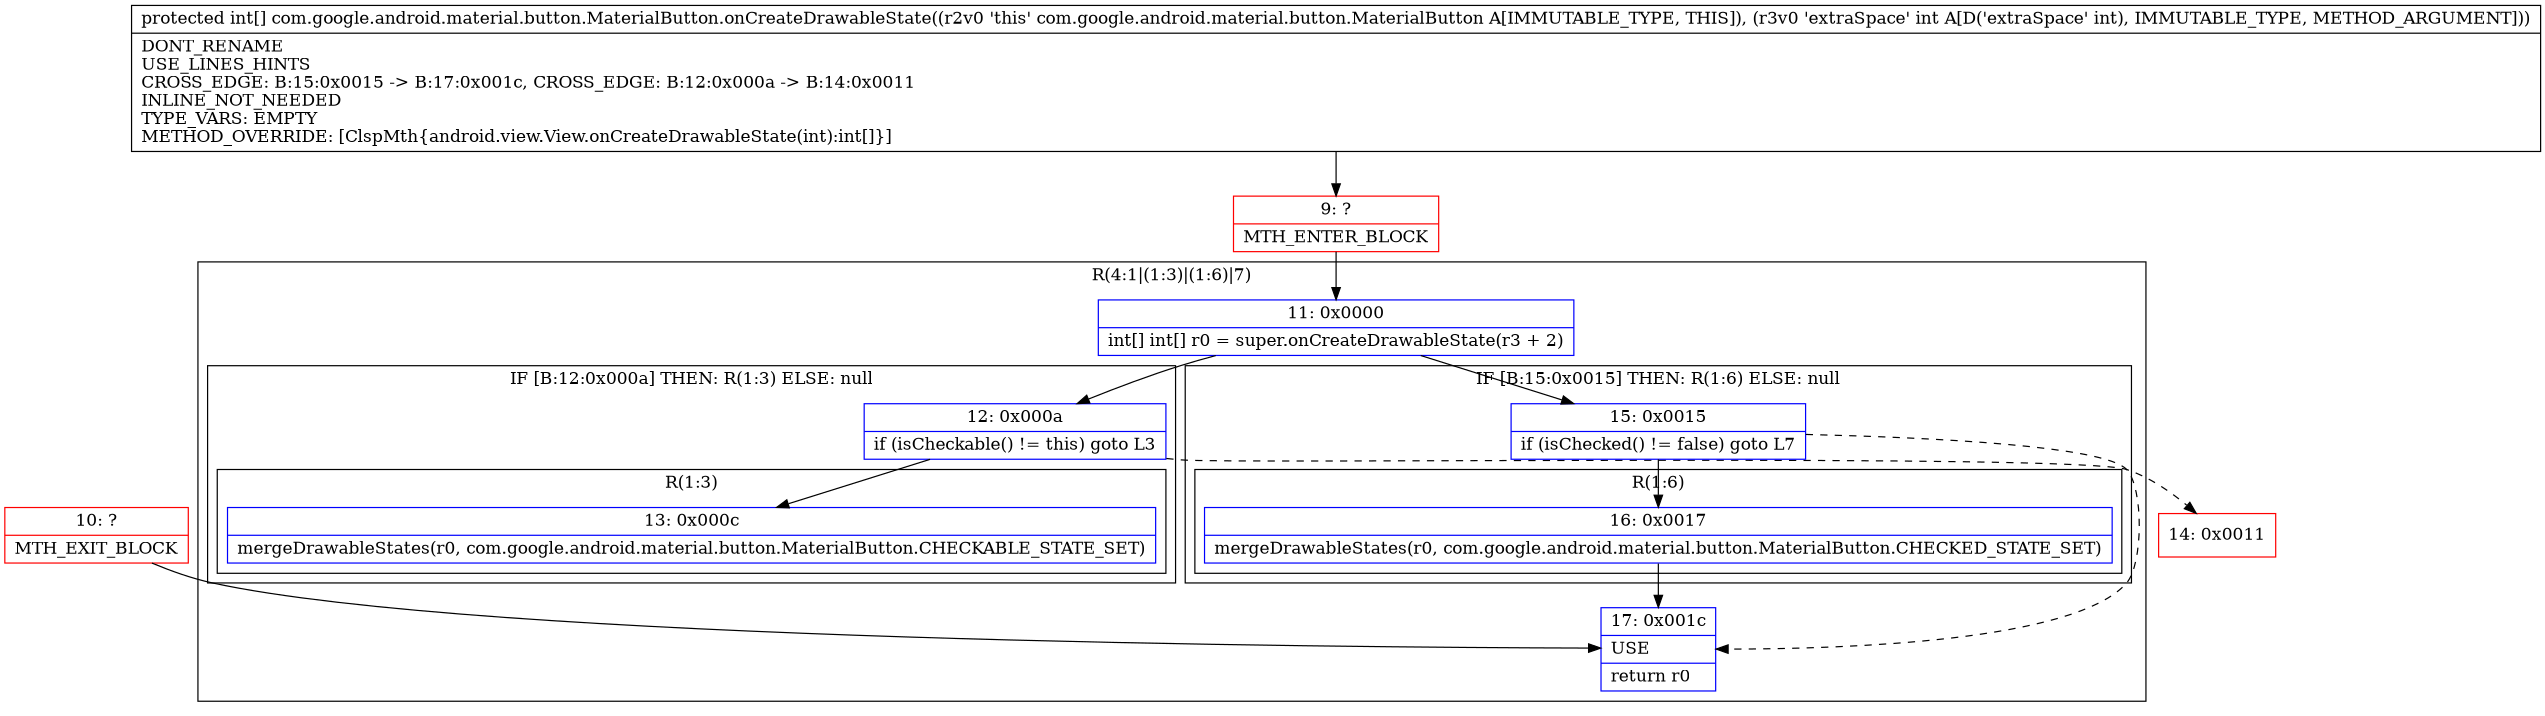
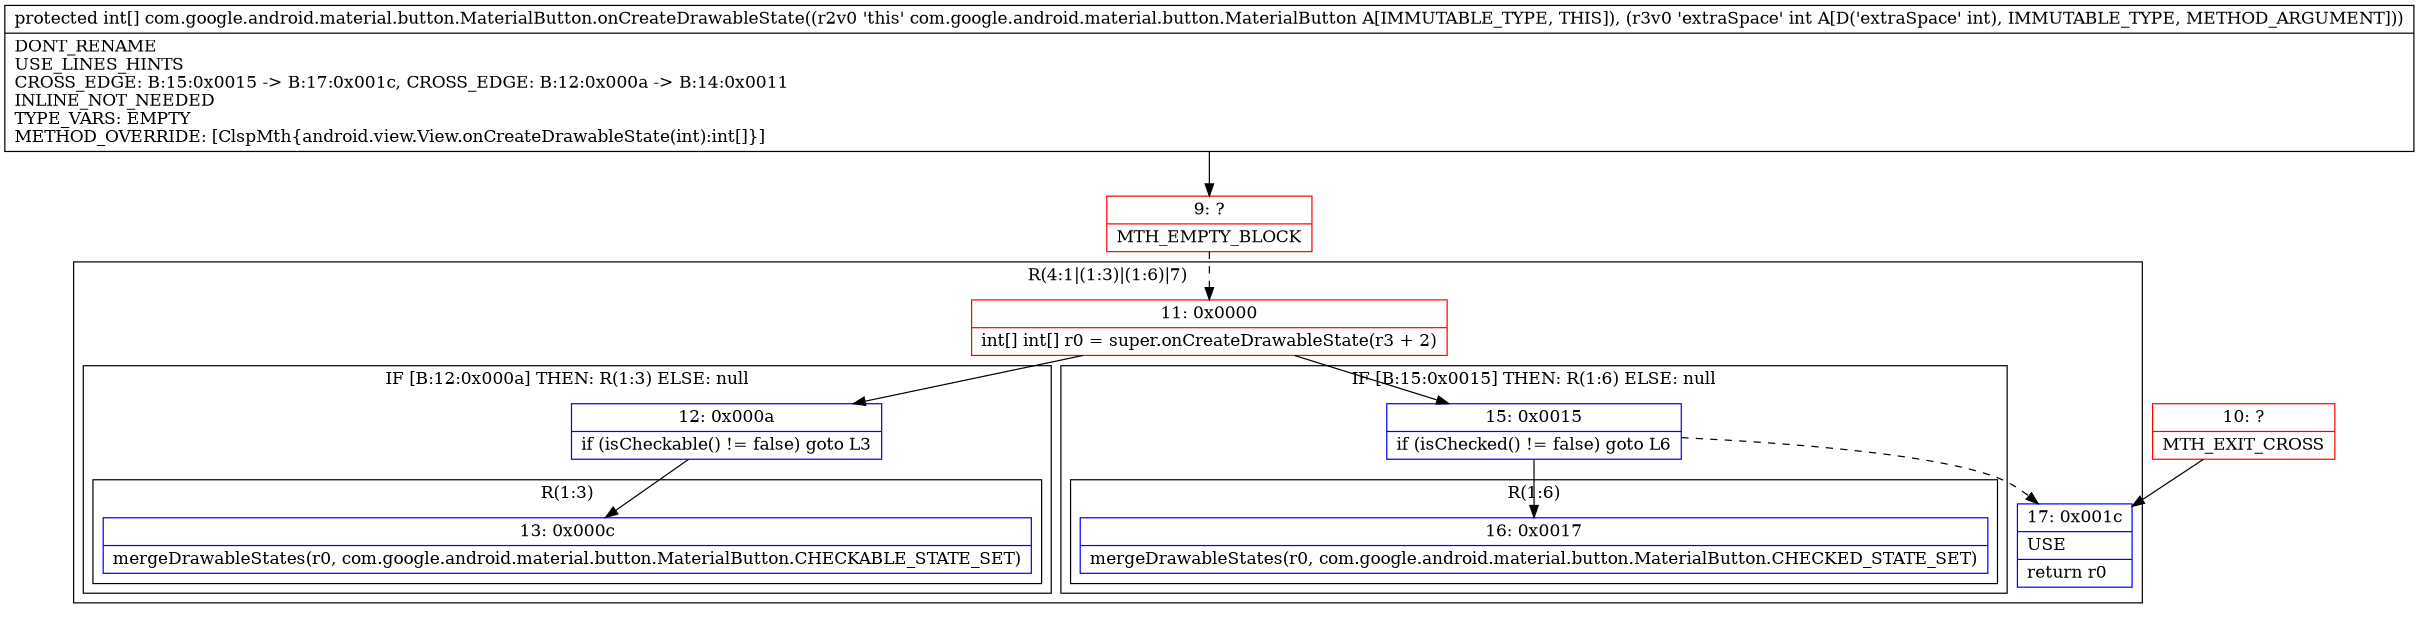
node "9: ?": text "MTH_ENTER_BLOCK" -> "MTH_EMPTY_BLOCK"
edge "9: ?" -> "11: 0x0000": style solid -> dashed
node "11: 0x0000": color blue -> red
node "12: 0x000a": text "if (isCheckable() != this) goto L3" -> "if (isCheckable() != false) goto L3"
node "15: 0x0015": text "if (isChecked() != false) goto L7" -> "if (isChecked() != false) goto L6"
node "14: 0x0011": removed
node "10: ?": text "MTH_EXIT_BLOCK" -> "MTH_EXIT_CROSS"
edge "16: 0x0017" -> "17: 0x001c": removed
